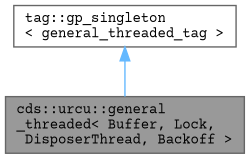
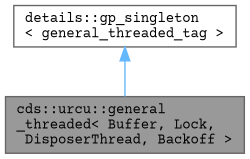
node "tag::gp_singleton < general_threaded_tag >": label "tag::gp_singleton < general_threaded_tag >" -> "details::gp_singleton < general_threaded_tag >"
